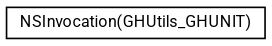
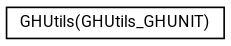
node "NSInvocation(GHUtils_GHUNIT)": label "NSInvocation(GHUtils_GHUNIT)" -> "GHUtils(GHUtils_GHUNIT)"
